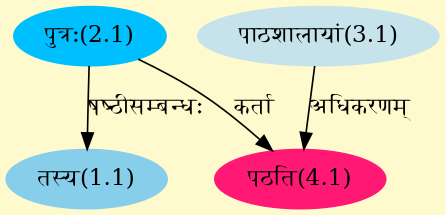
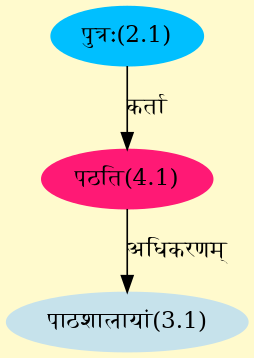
edge "पाठशालायां(3.1)" -> "पठति(4.1)": reversed
node "तस्य(1.1)": removed
